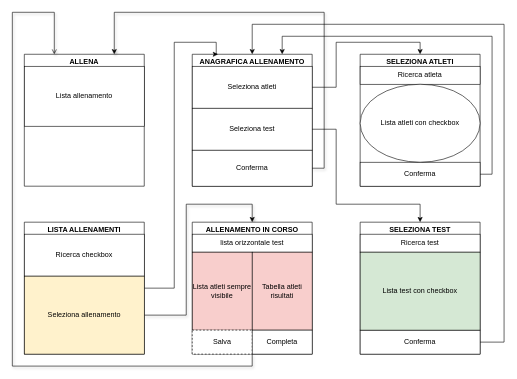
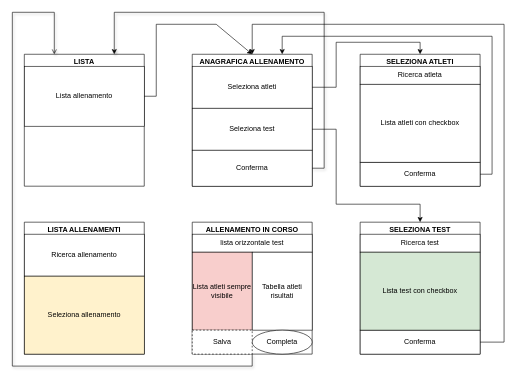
edge "Lista allenamento" -> "ANAGRAFICA ALLENAMENTO": added
node "ALLENA": label "ALLENA" -> "LISTA"
node "Lista atleti con checkbox": shape ellipse -> rectangle
edge "LISTA ALLENAMENTI" -> "ANAGRAFICA ALLENAMENTO": removed
edge "Seleziona allenamento" -> "ALLENAMENTO IN CORSO": removed
node "Ricerca checkbox": label "Ricerca checkbox" -> "Ricerca allenamento"
node "Tabella atleti risultati": fillcolor #f8cecc -> #ffffff
node "Completa": shape rectangle -> ellipse
